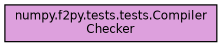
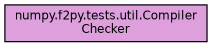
node "numpy.f2py.tests.tests.Compiler Checker": label "numpy.f2py.tests.tests.Compiler Checker" -> "numpy.f2py.tests.util.Compiler Checker"
